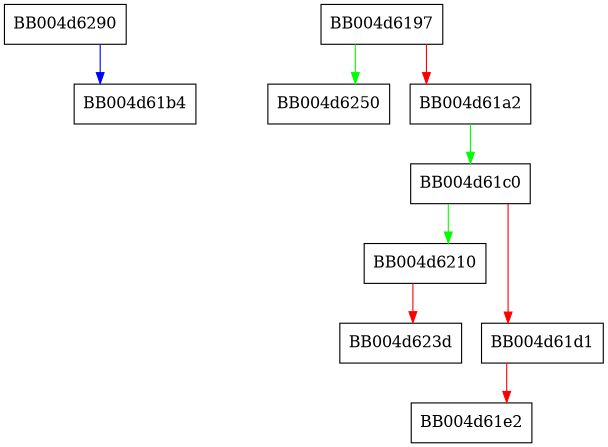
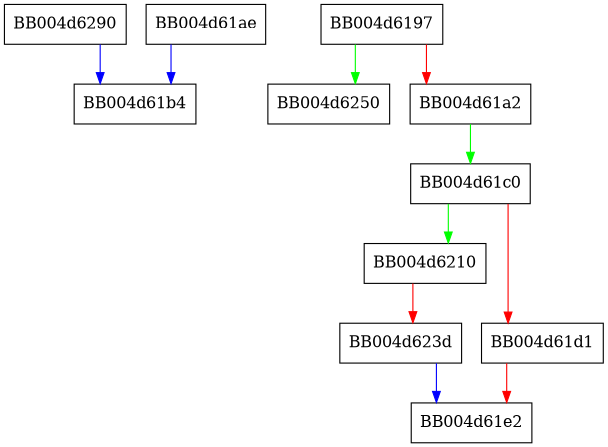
node "BB004d61ae": added
edge "BB004d623d" -> "BB004d61e2": added
